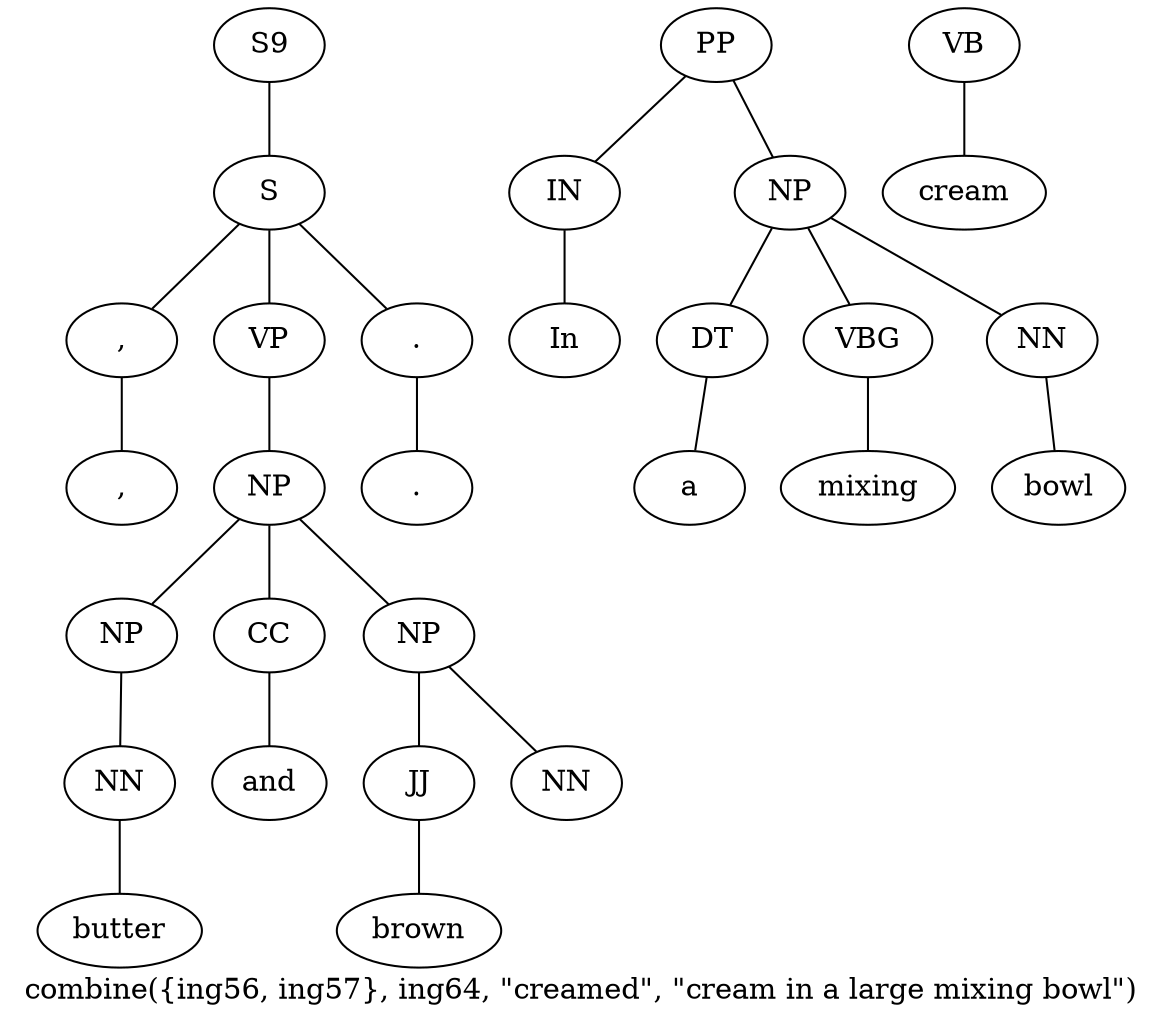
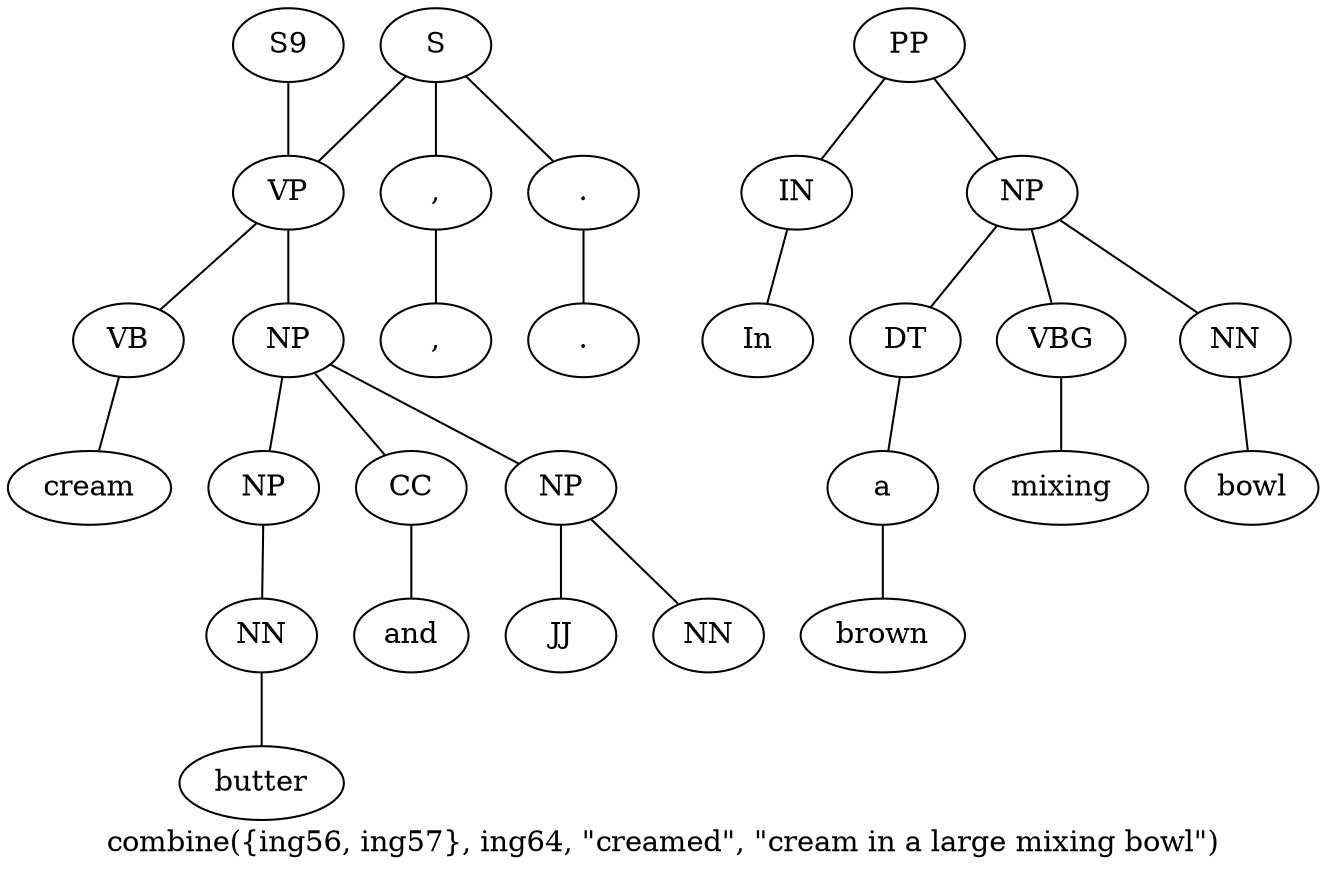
edge "S9" -- "S": now "S9" -- "VP"
edge "VP" -- "VB": added
edge "JJ" -- "brown": now "a" -- "brown"
